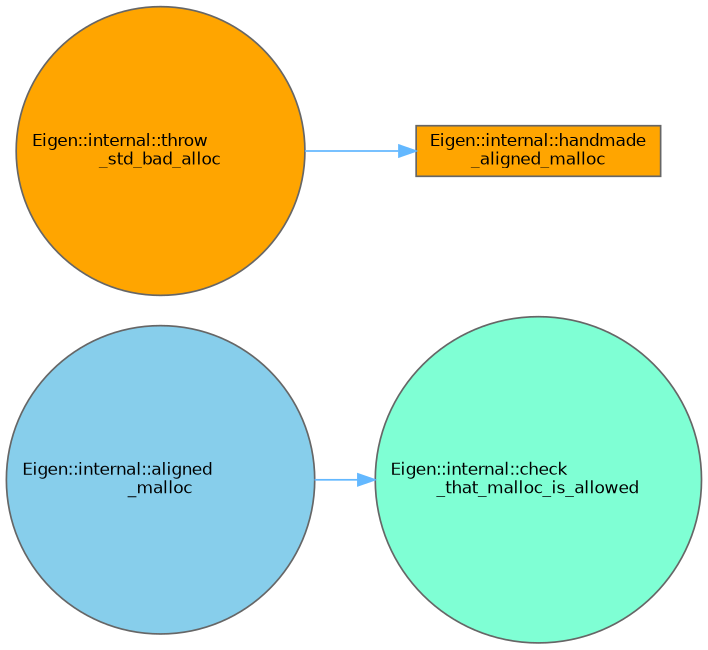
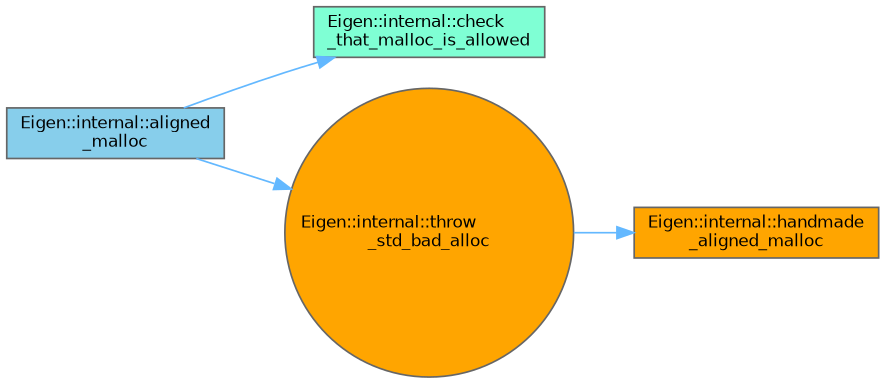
edge "Eigen::internal::aligned _malloc" -> "Eigen::internal::throw _std_bad_alloc": added
node "Eigen::internal::aligned _malloc": shape circle -> box
node "Eigen::internal::check _that_malloc_is_allowed": shape circle -> box
